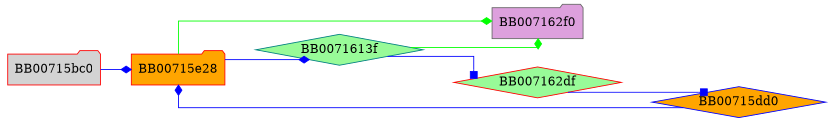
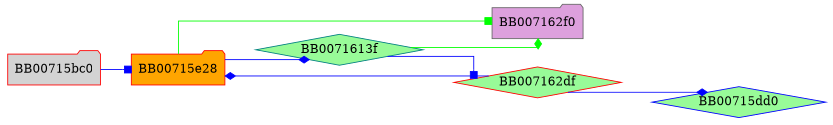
edge "BB00715e28" -> "BB007162f0": arrowhead diamond -> box
edge "BB00715bc0" -> "BB00715e28": arrowhead diamond -> box
edge "BB007162df" -> "BB00715dd0": arrowhead box -> diamond
node "BB00715dd0": fillcolor orange -> palegreen
edge "BB00715dd0" -> "BB00715e28": now "BB007162df" -> "BB00715e28"
